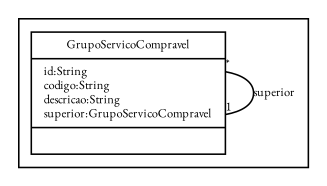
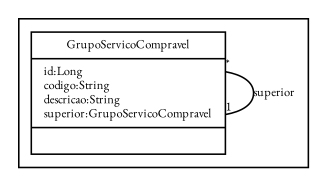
node "GrupoServicoCompravel": text "id:String" -> "id:Long"
